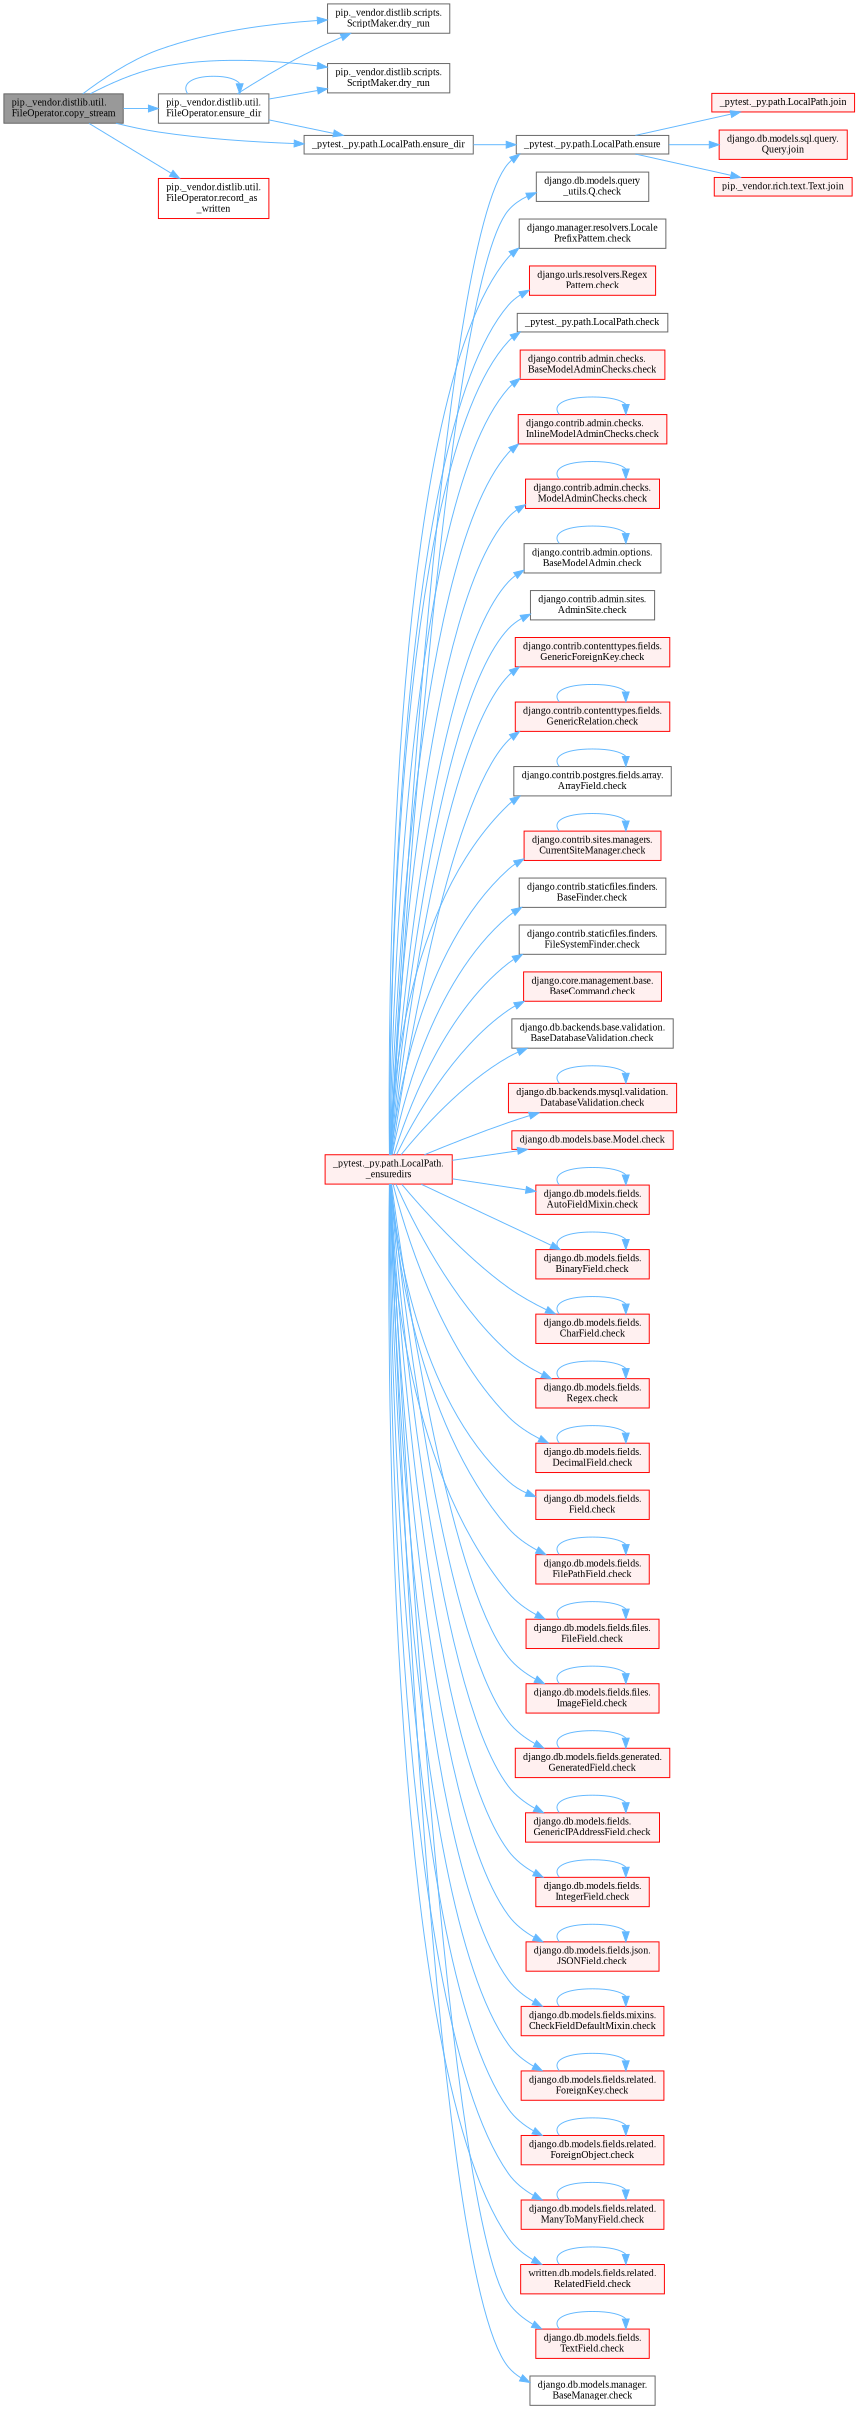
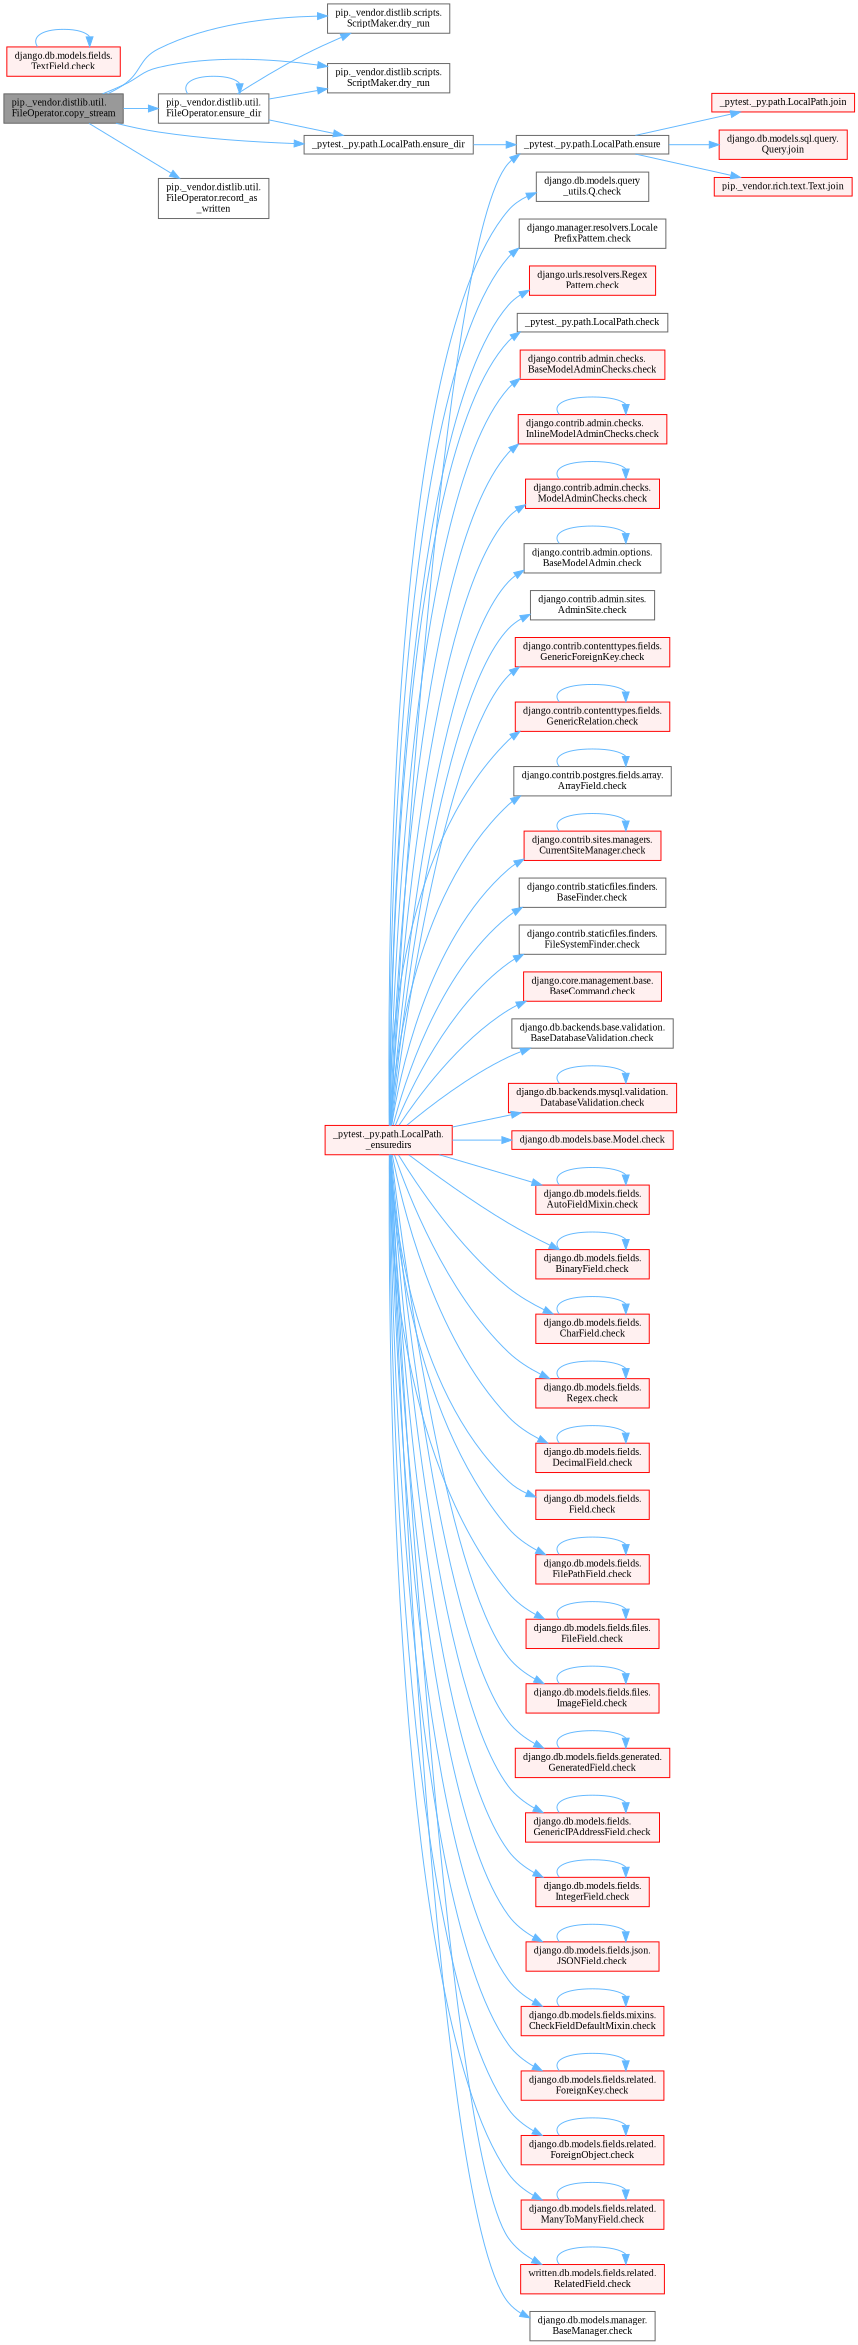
node "pip._vendor.distlib.util. FileOperator.record_as _written": color red -> grey40
edge "_pytest._py.path.LocalPath. _ensuredirs" -> "django.db.models.fields. TextField.check": removed
